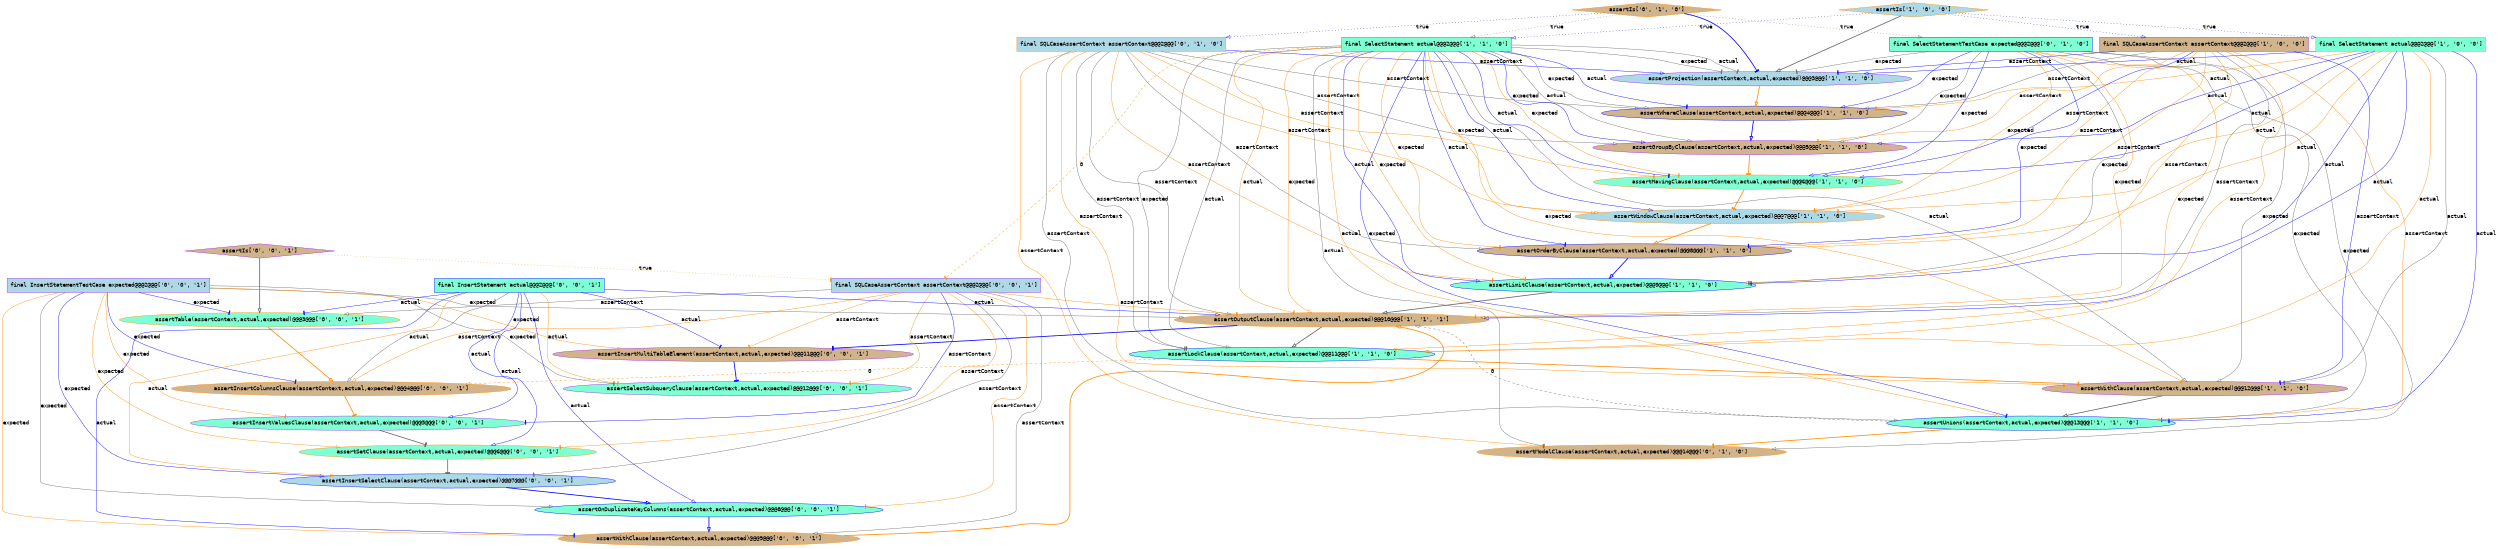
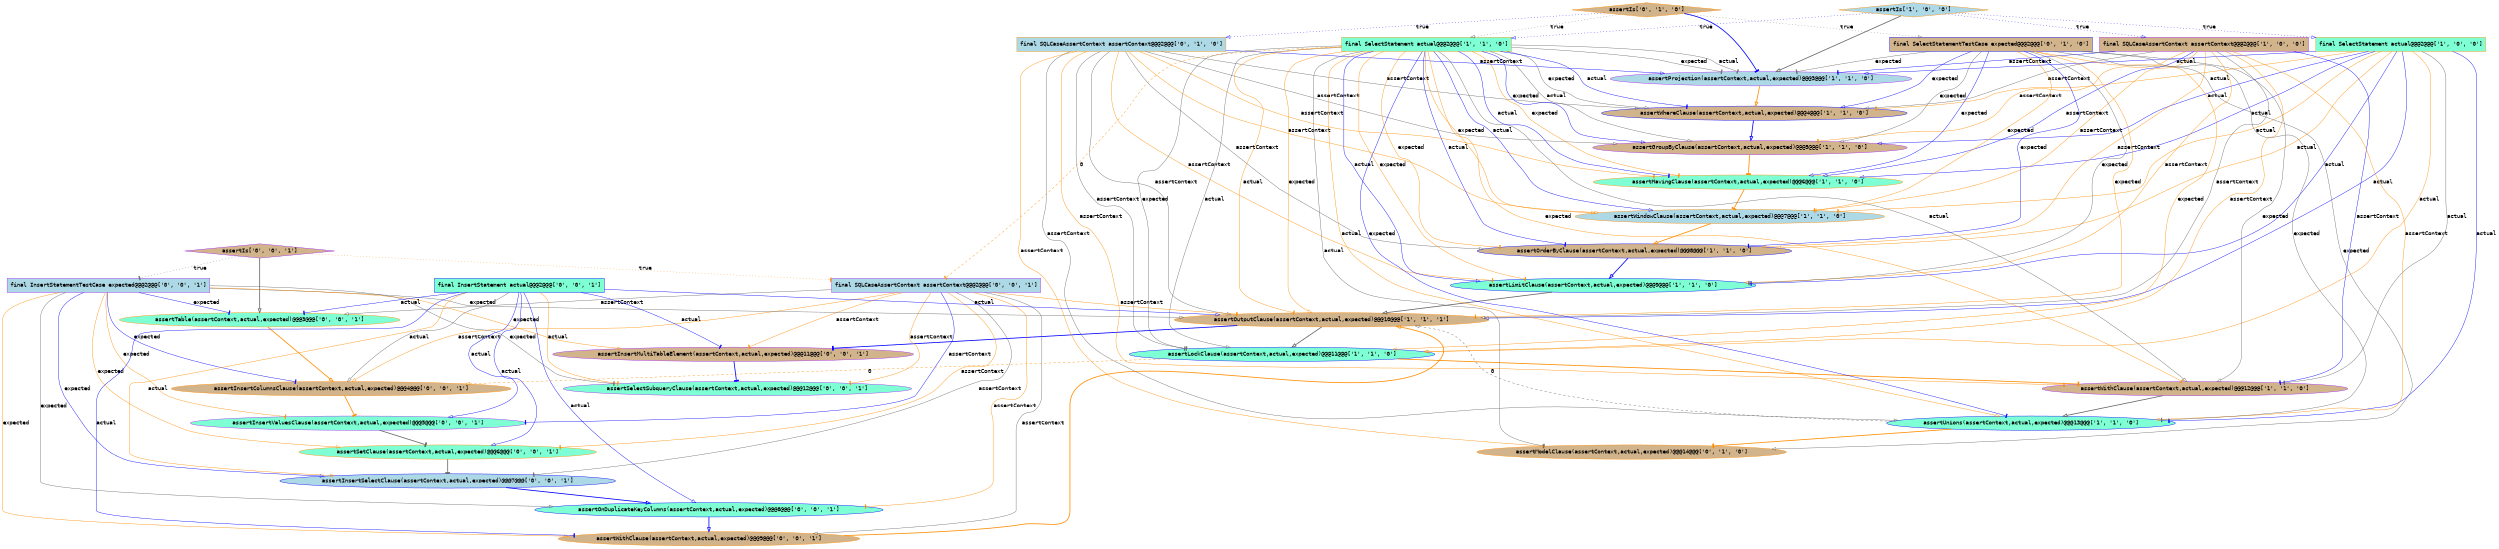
node "final SelectStatement actual@@@2@@@['1', '1', '0']": color purple -> darkorange
node "final SelectStatementTestCase expected@@@2@@@['0', '1', '0']": fillcolor aquamarine -> tan
edge "assertIs['0', '0', '1']" -> "final InsertStatementTestCase expected@@@2@@@['0', '0', '1']": added, label "true"
